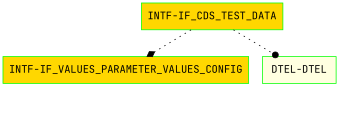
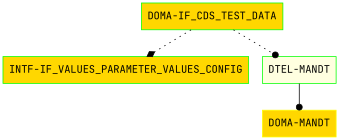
node "INTF-IF_CDS_TEST_DATA": label "INTF-IF_CDS_TEST_DATA" -> "DOMA-IF_CDS_TEST_DATA"
node "DTEL-DTEL": label "DTEL-DTEL" -> "DTEL-MANDT"
node "DOMA-MANDT": added
